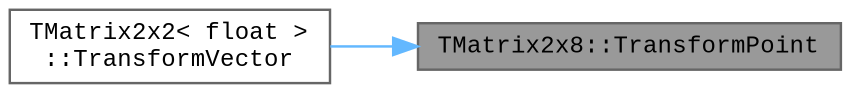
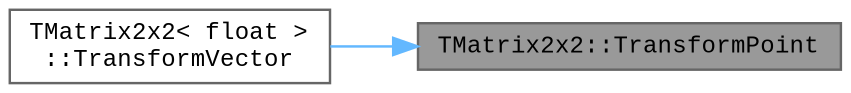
node "TMatrix2x8::TransformPoint": label "TMatrix2x8::TransformPoint" -> "TMatrix2x2::TransformPoint"
